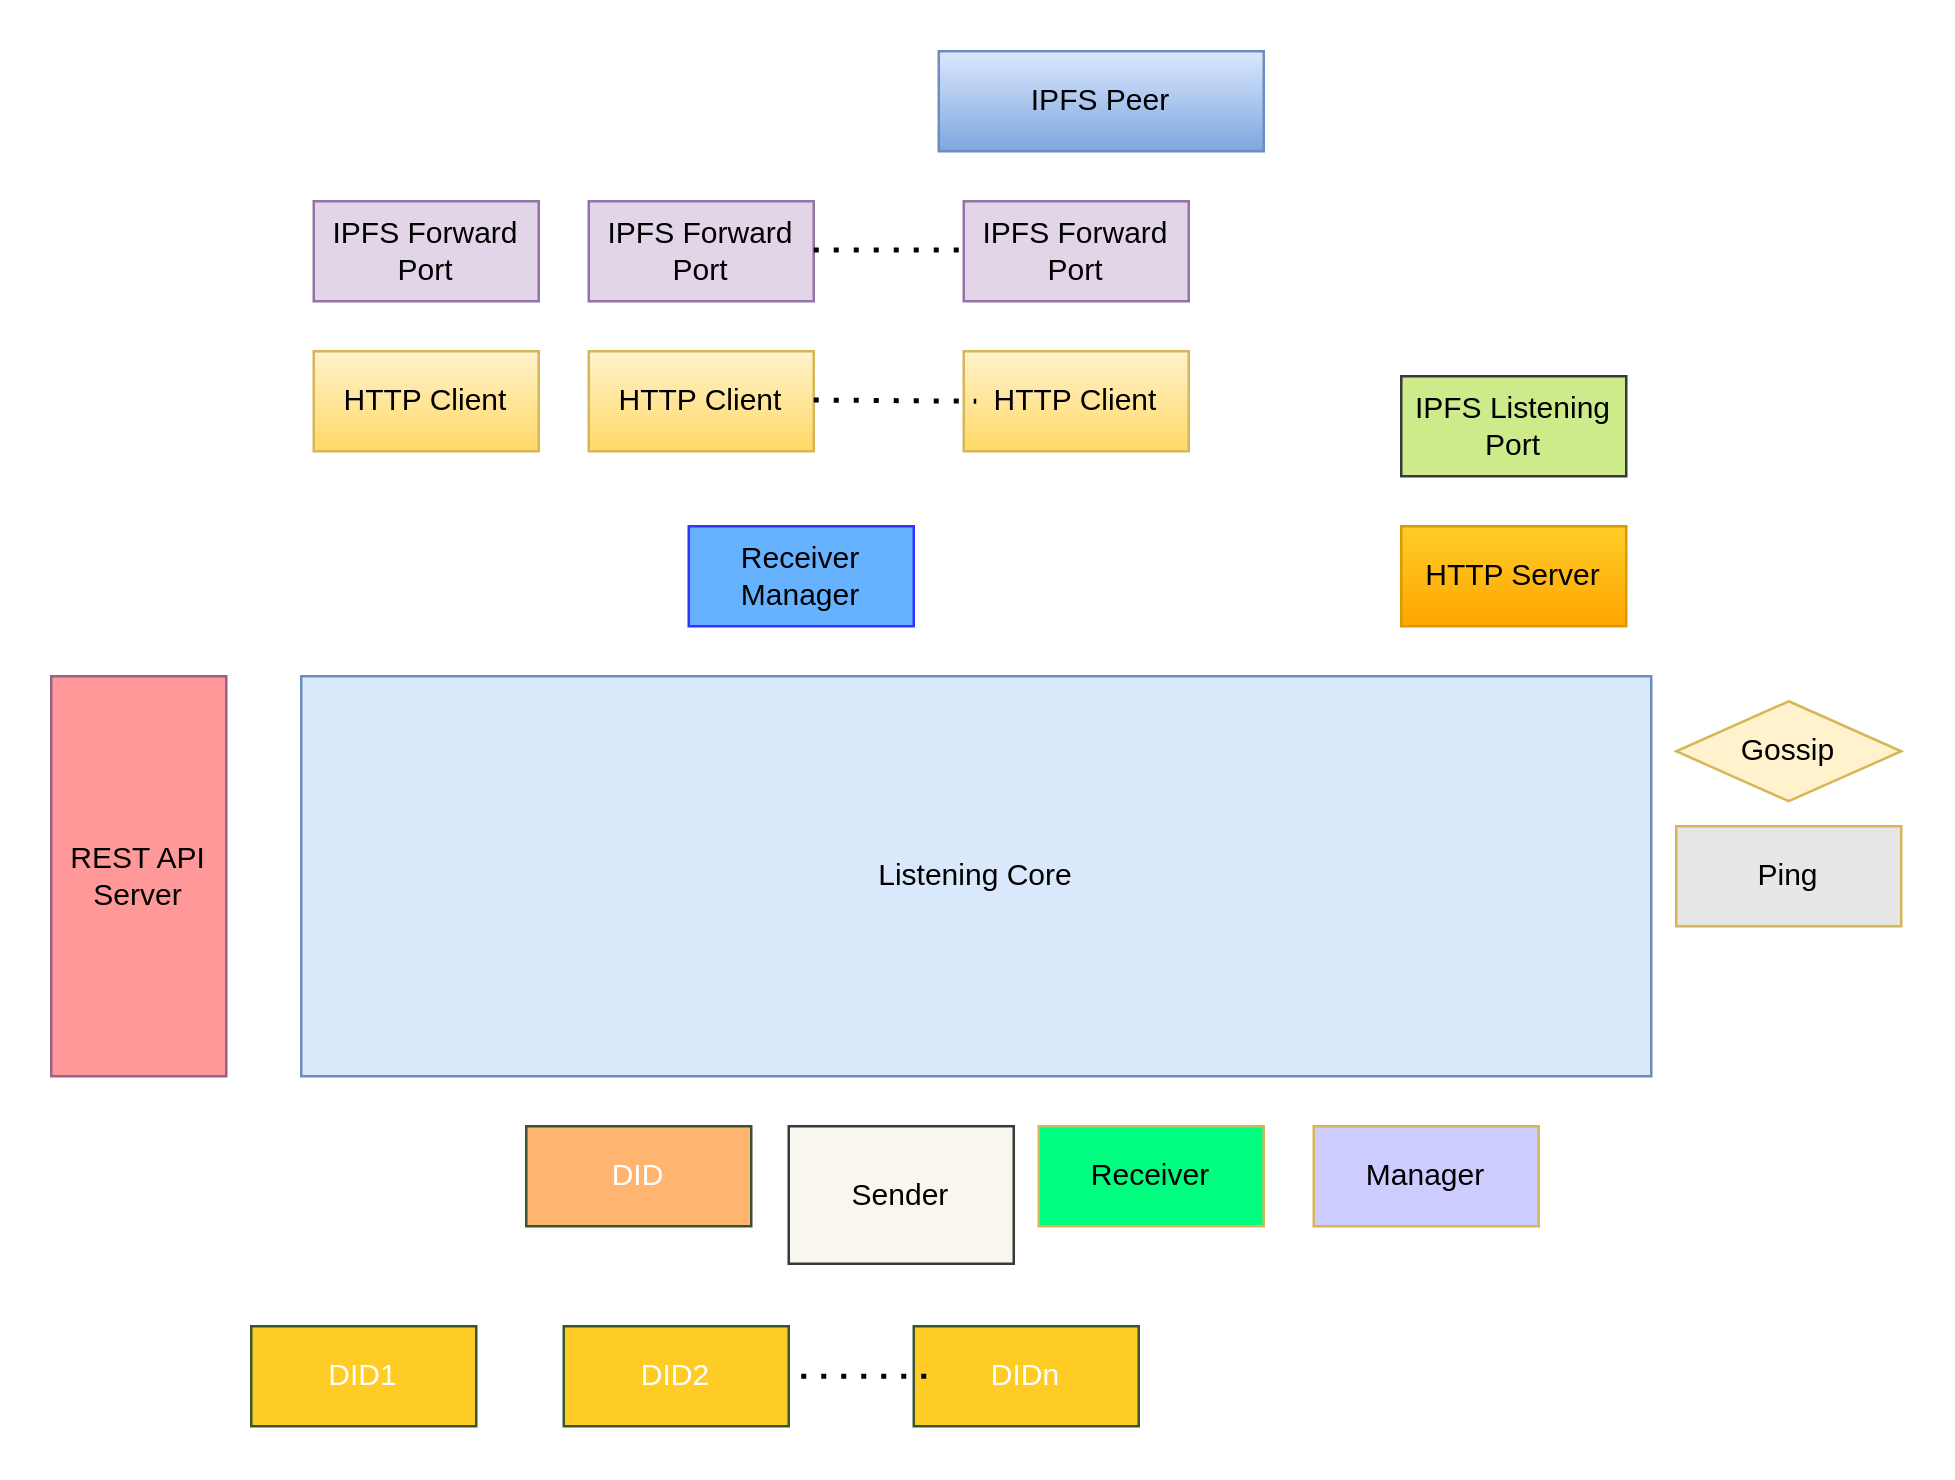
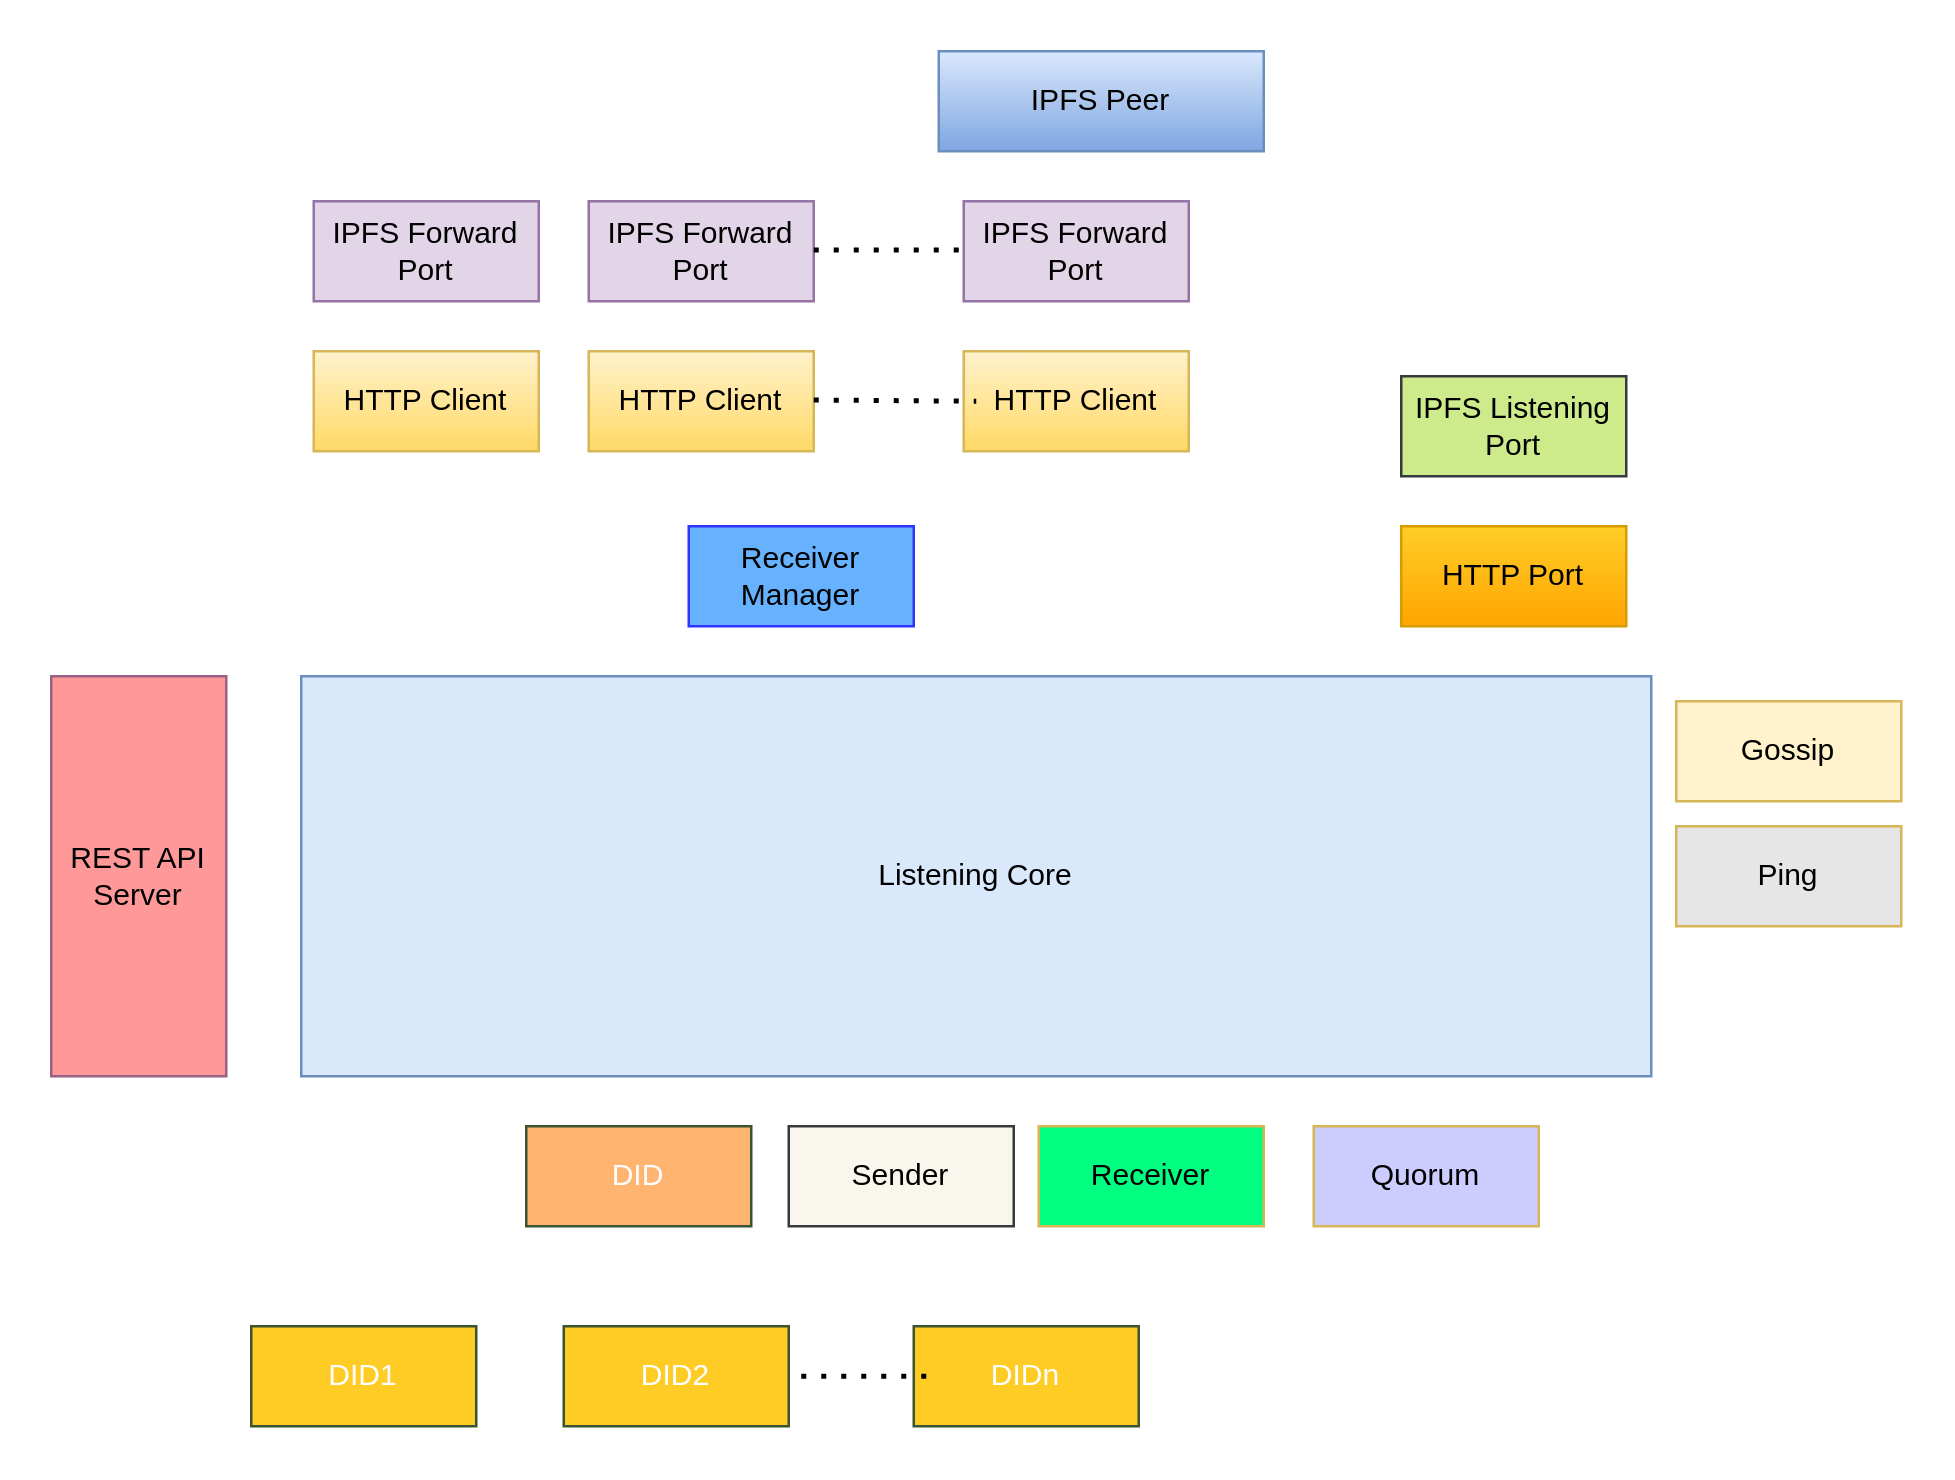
node "HTTP Server": label "HTTP Server" -> "HTTP Port"
node "Gossip": shape diamond -> rectangle
node "Manager": label "Manager" -> "Quorum"
node "Sender": size 225x138 -> 225x100
